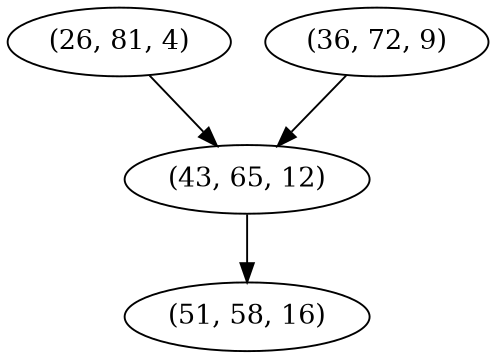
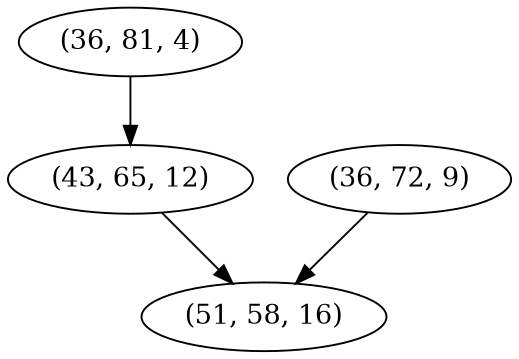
node "(26, 81, 4)": label "(26, 81, 4)" -> "(36, 81, 4)"
edge "(36, 72, 9)" -> "(43, 65, 12)": now "(36, 72, 9)" -> "(51, 58, 16)"
